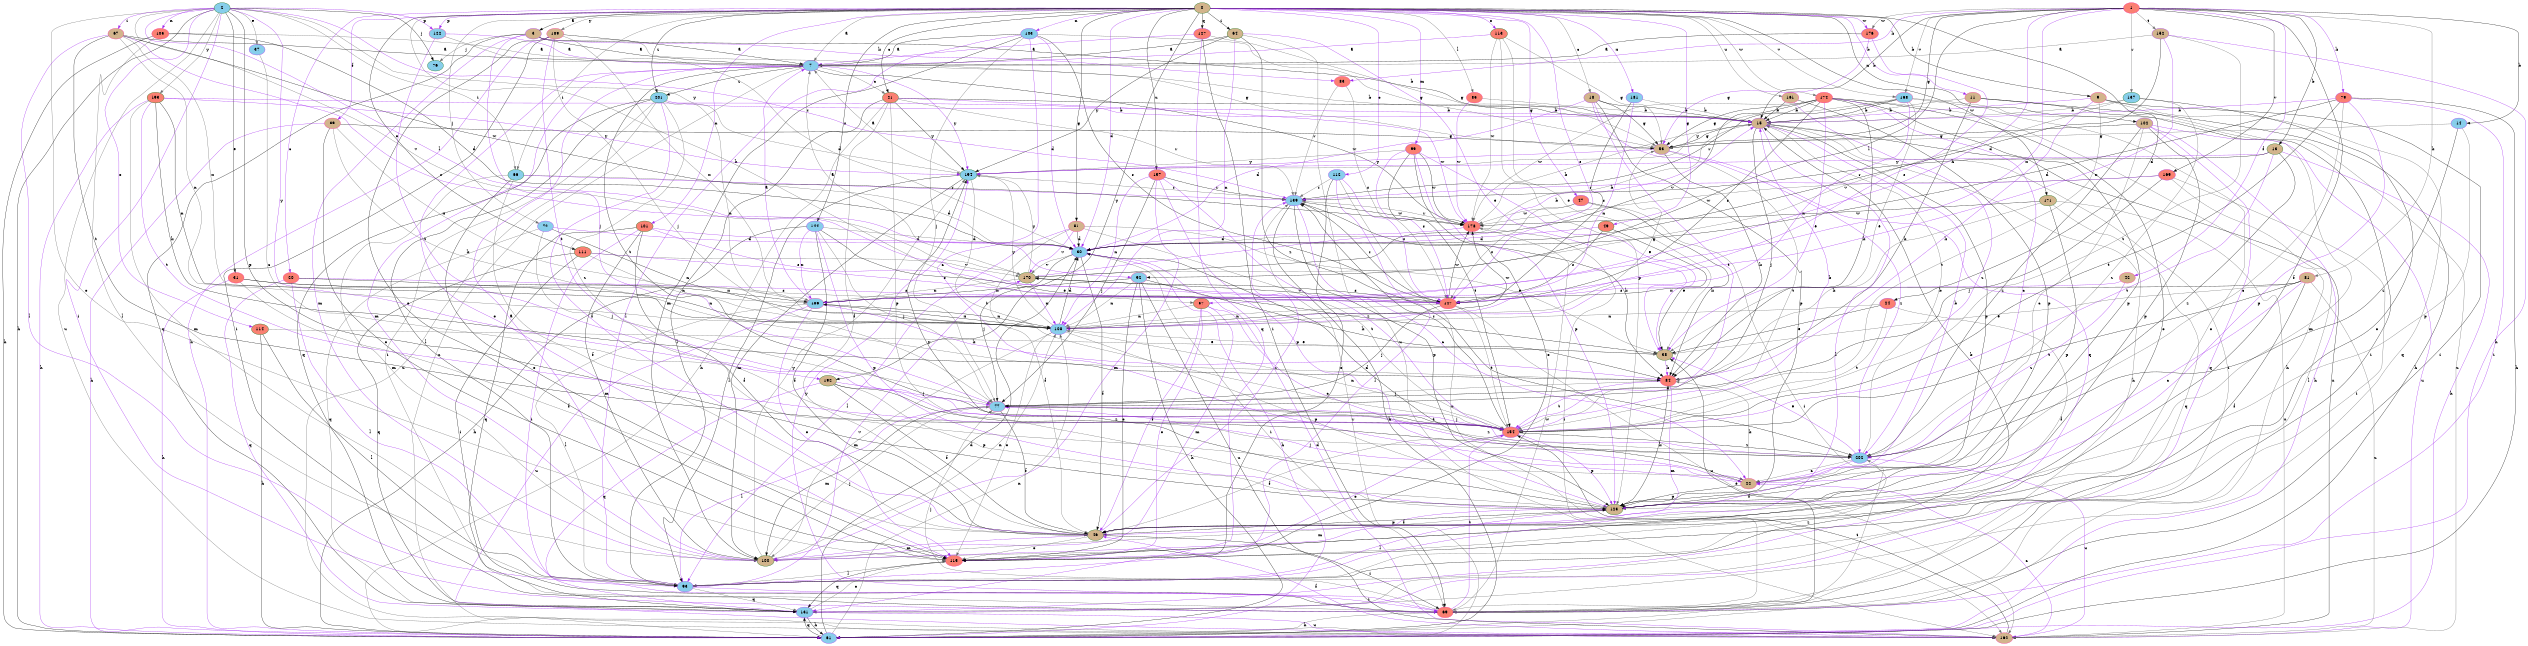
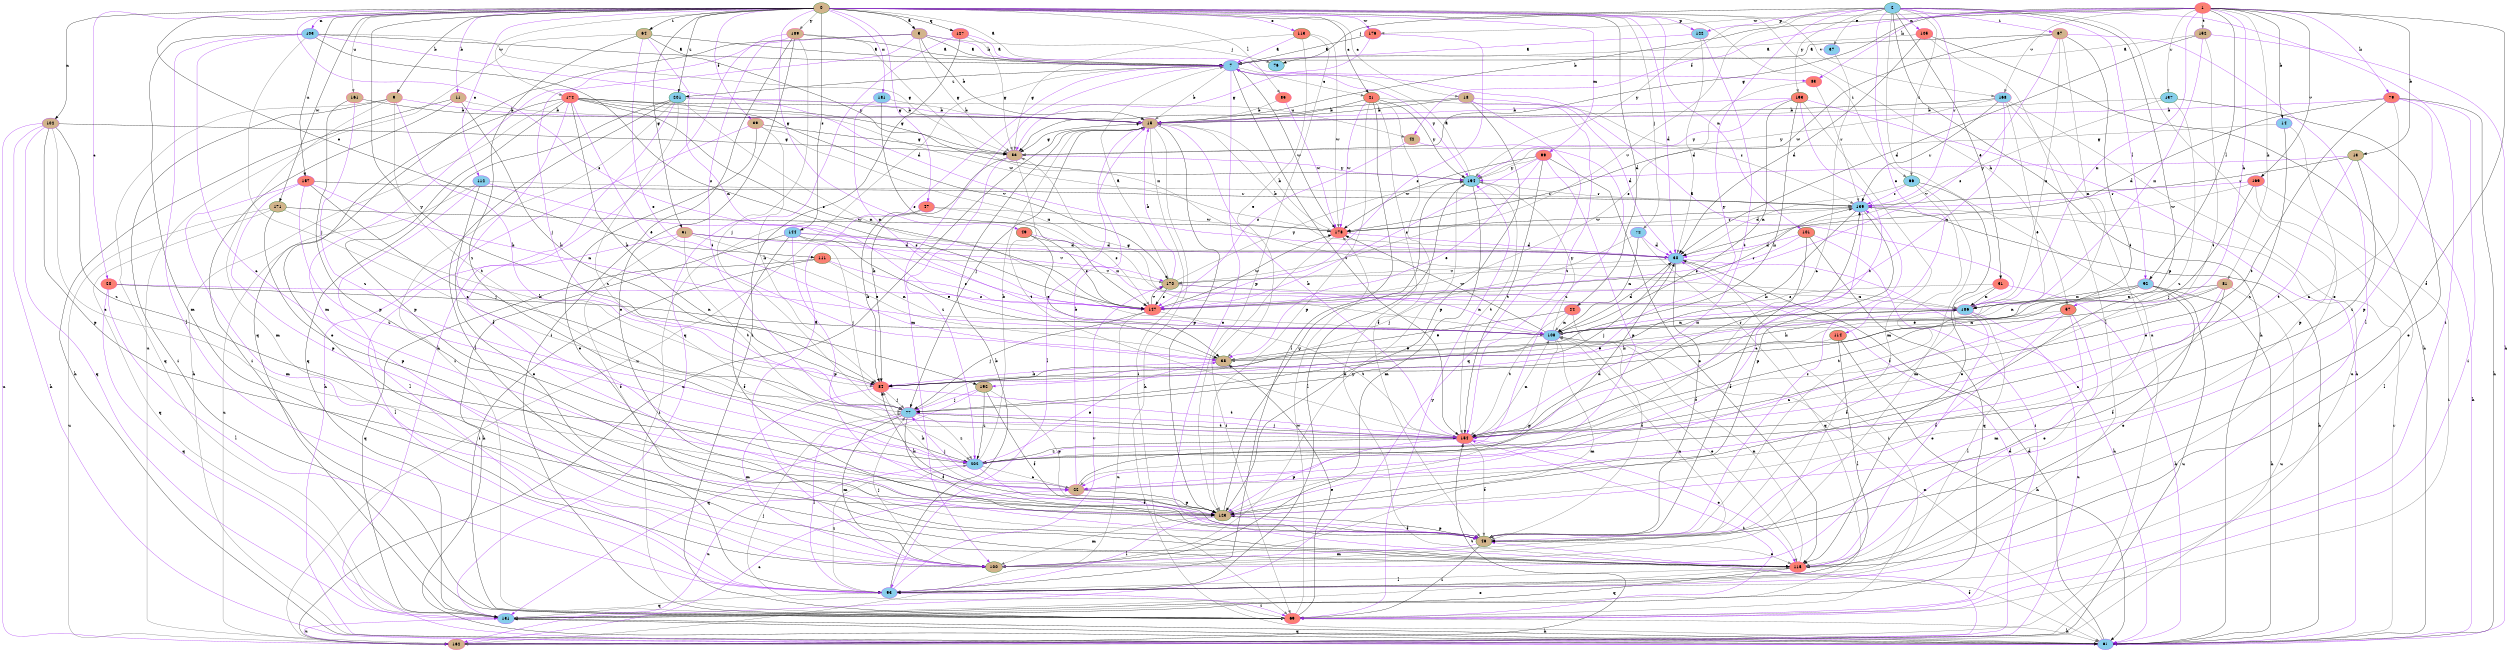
edge "147" -> "108": now "115" -> "108"
edge "101" -> "100": removed, label "m"
edge "201" -> "162": now "201" -> "42"
